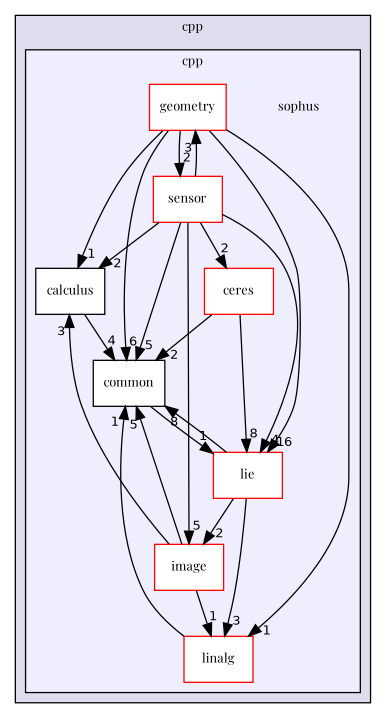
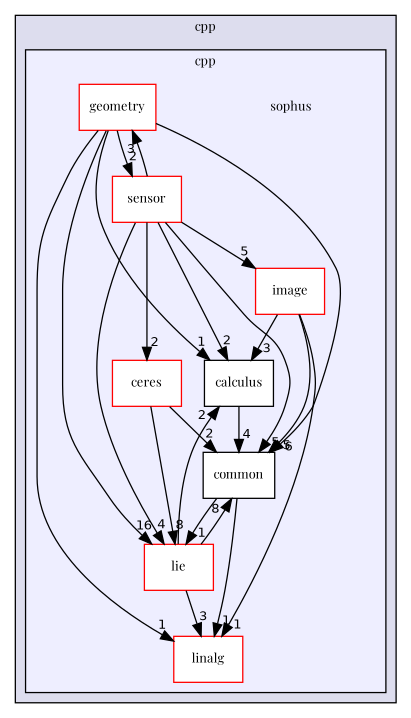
edge "lie" -> "image": now "lie" -> "calculus"
edge "linalg" -> "common": reversed
